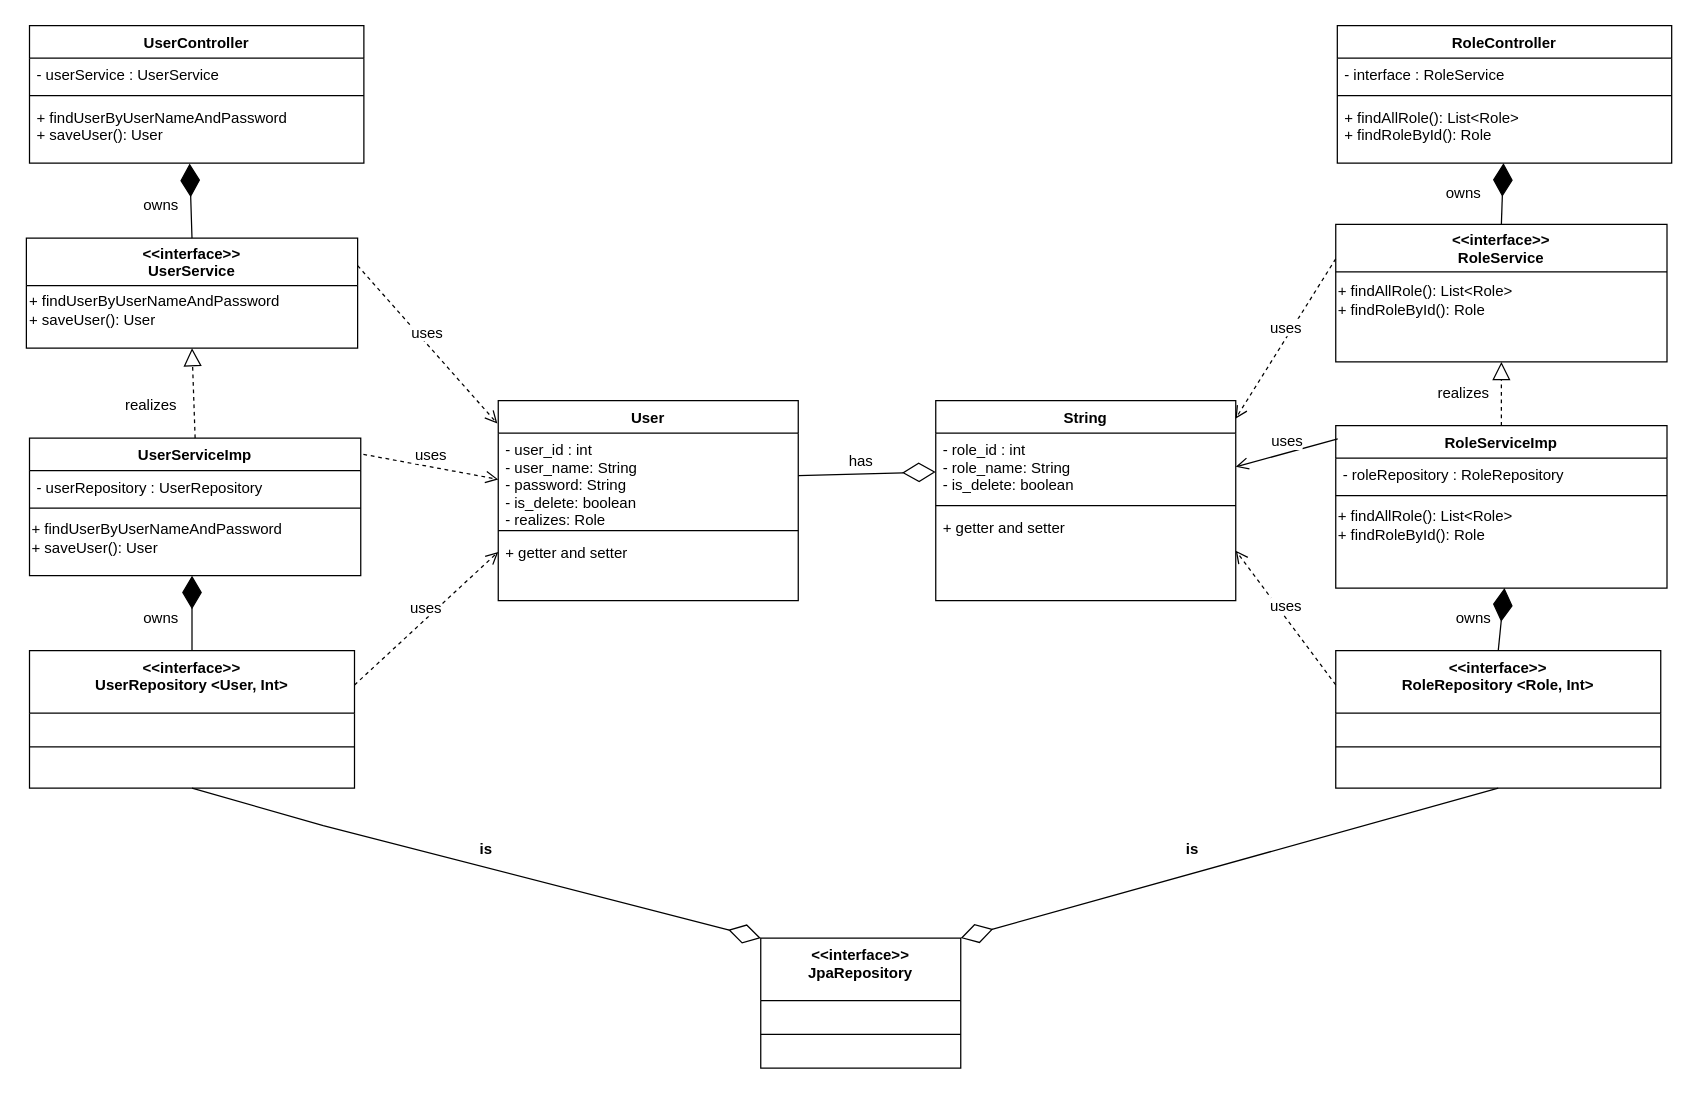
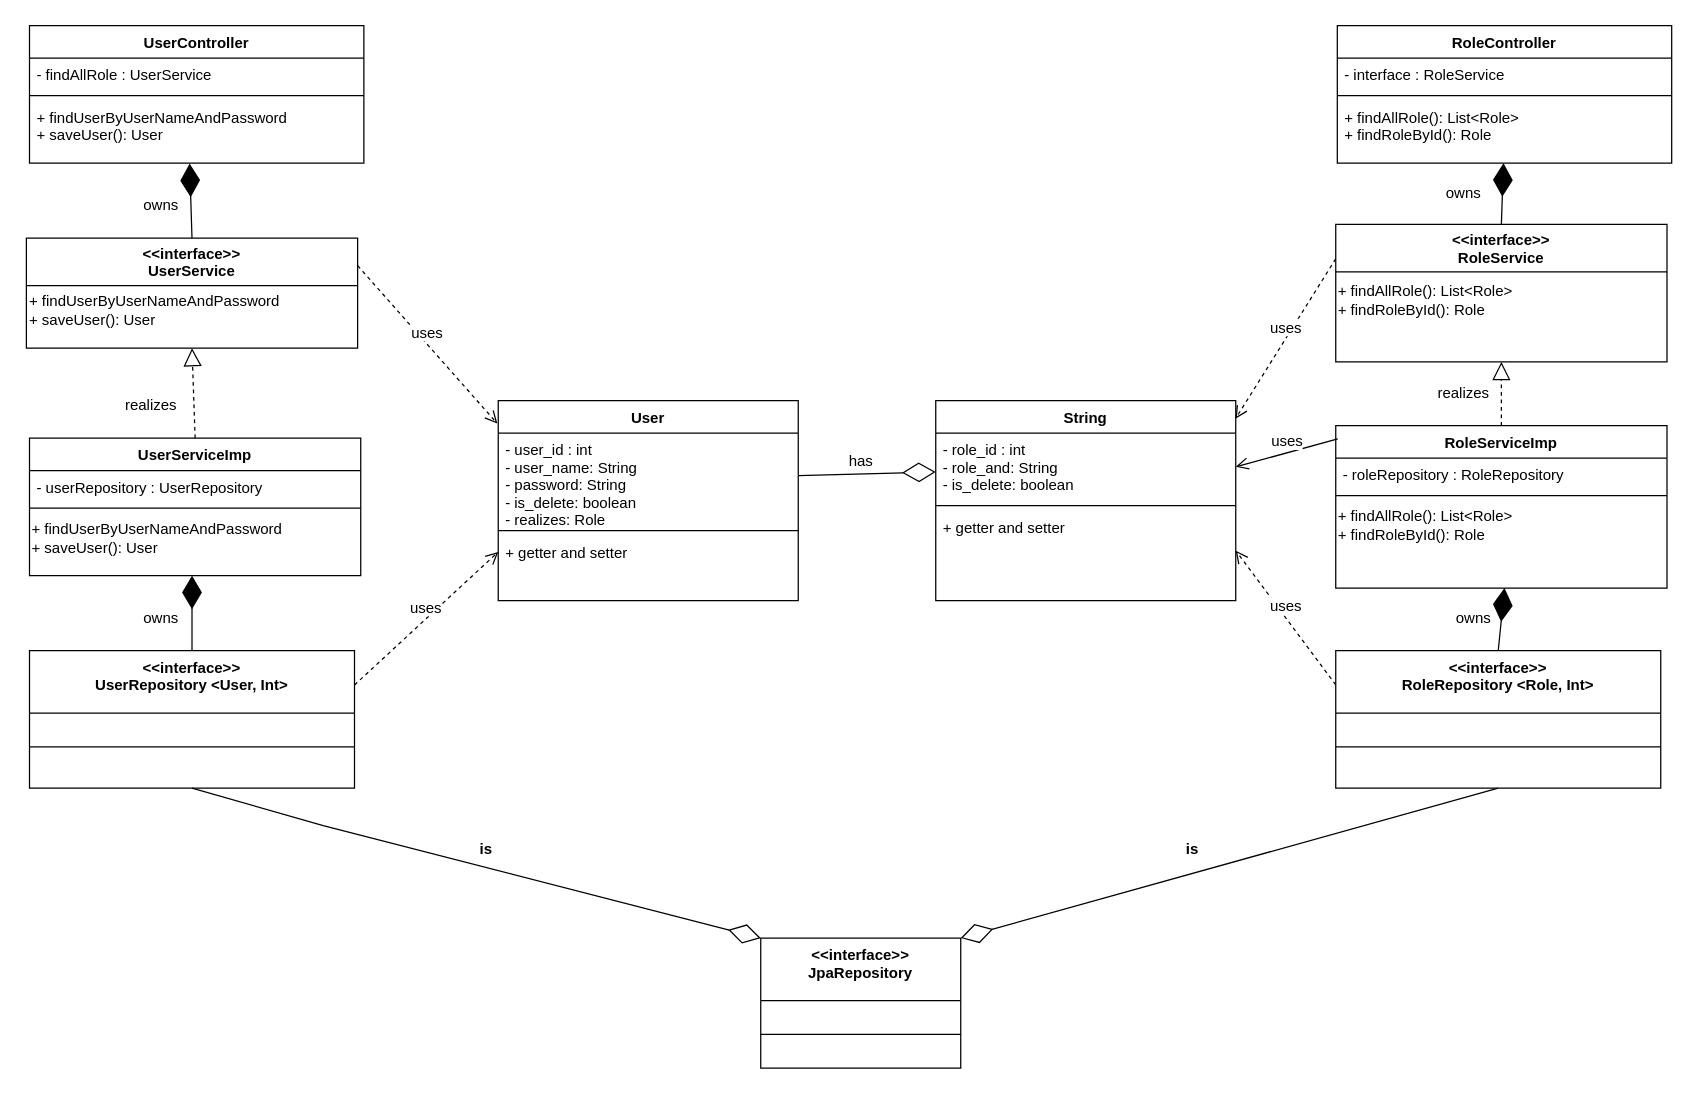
node "- userService : UserService": label "- userService : UserService" -> "- findAllRole : UserService"
node "- role_id : int - role_name: String - is_delete: boolean": label "- role_id : int - role_name: String - is_delete: boolean" -> "- role_id : int - role_and: String - is_delete: boolean"
edge "UserServiceImp" -> "- user_id : int - user_name: String - password: String - is_delete: boolean - realizes: Role": removed, label "uses"
